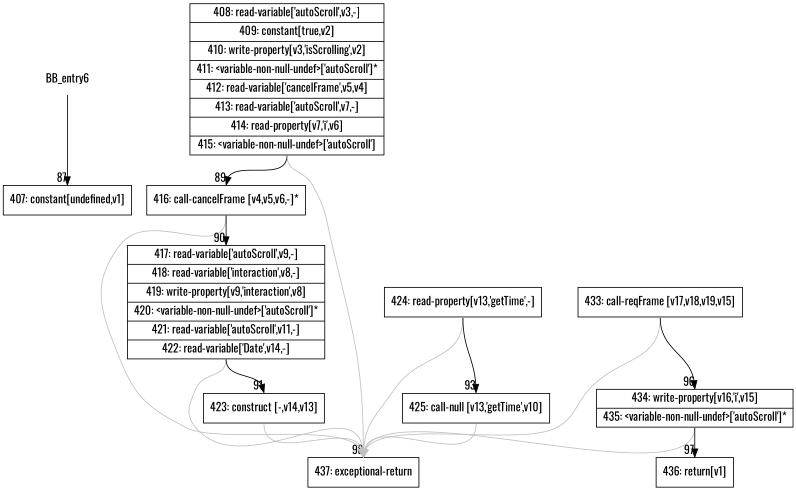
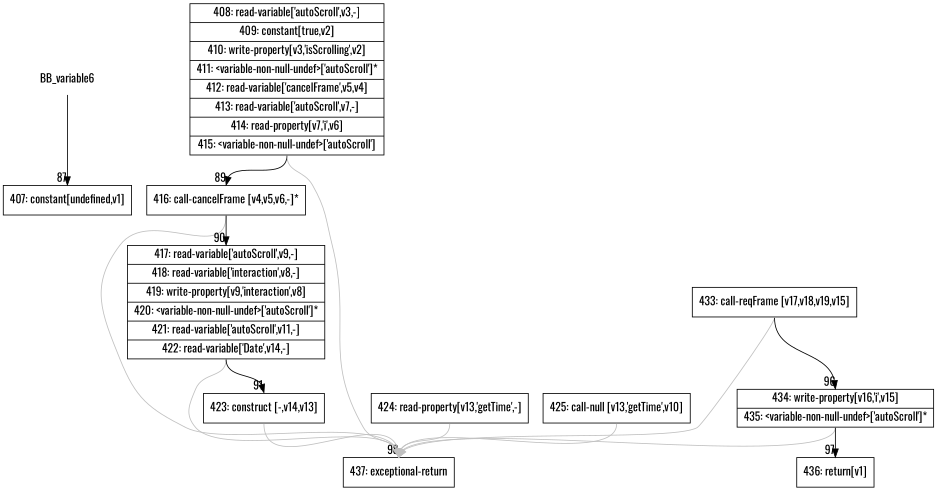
node "BB_entry6": label "BB_entry6" -> "BB_variable6"
edge "424: read-property[v13,'getTime',-]" -> "425: call-null [v13,'getTime',v10]": removed
